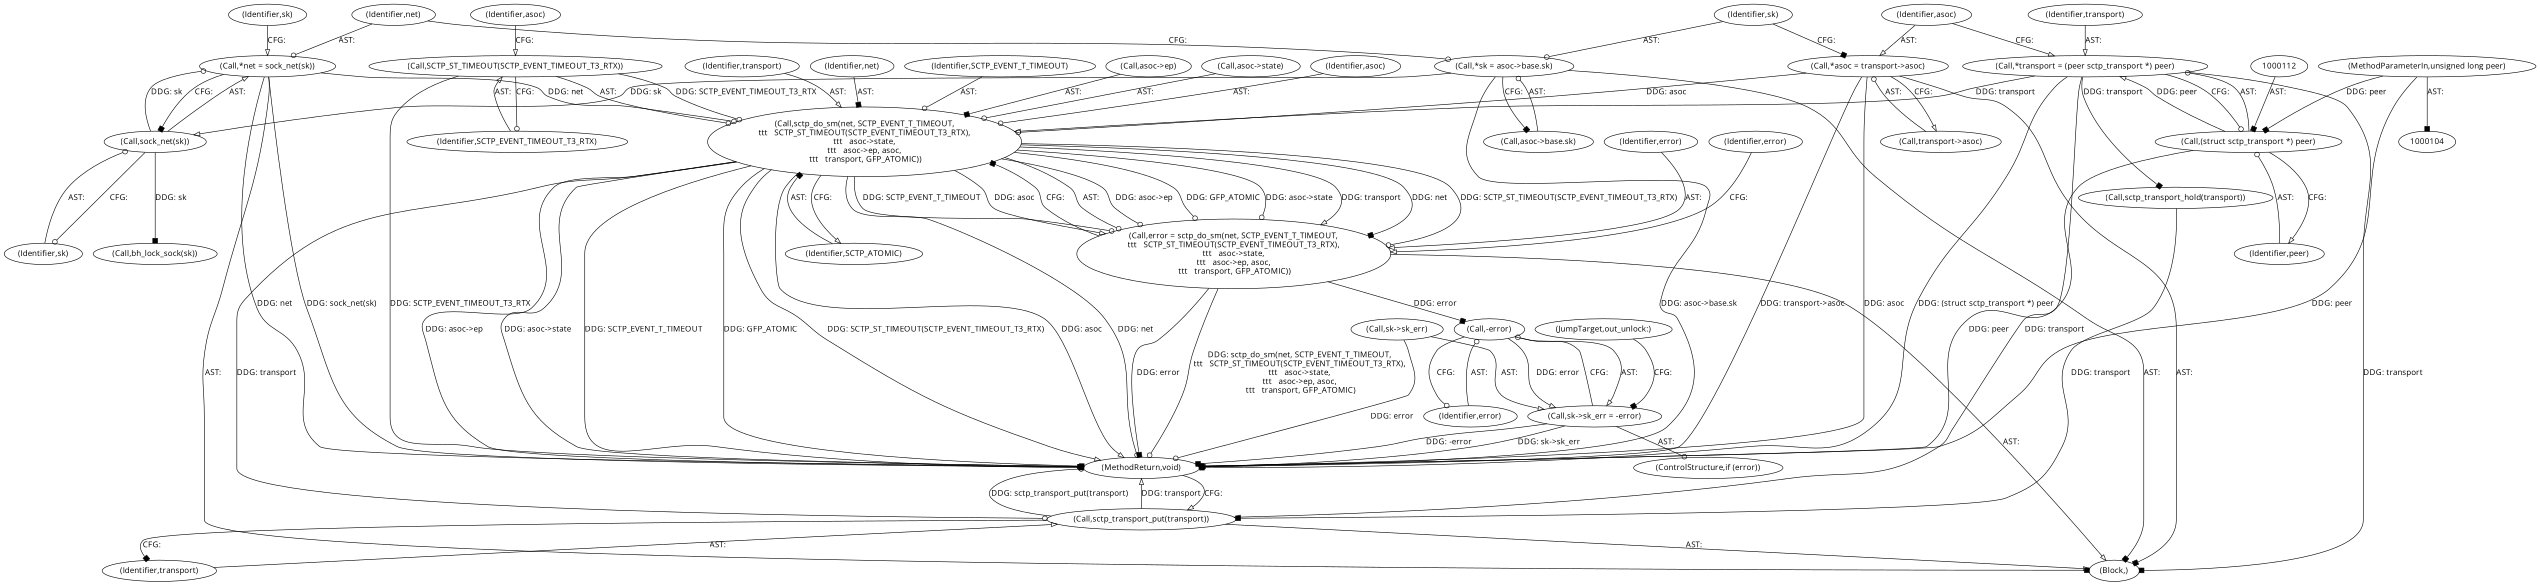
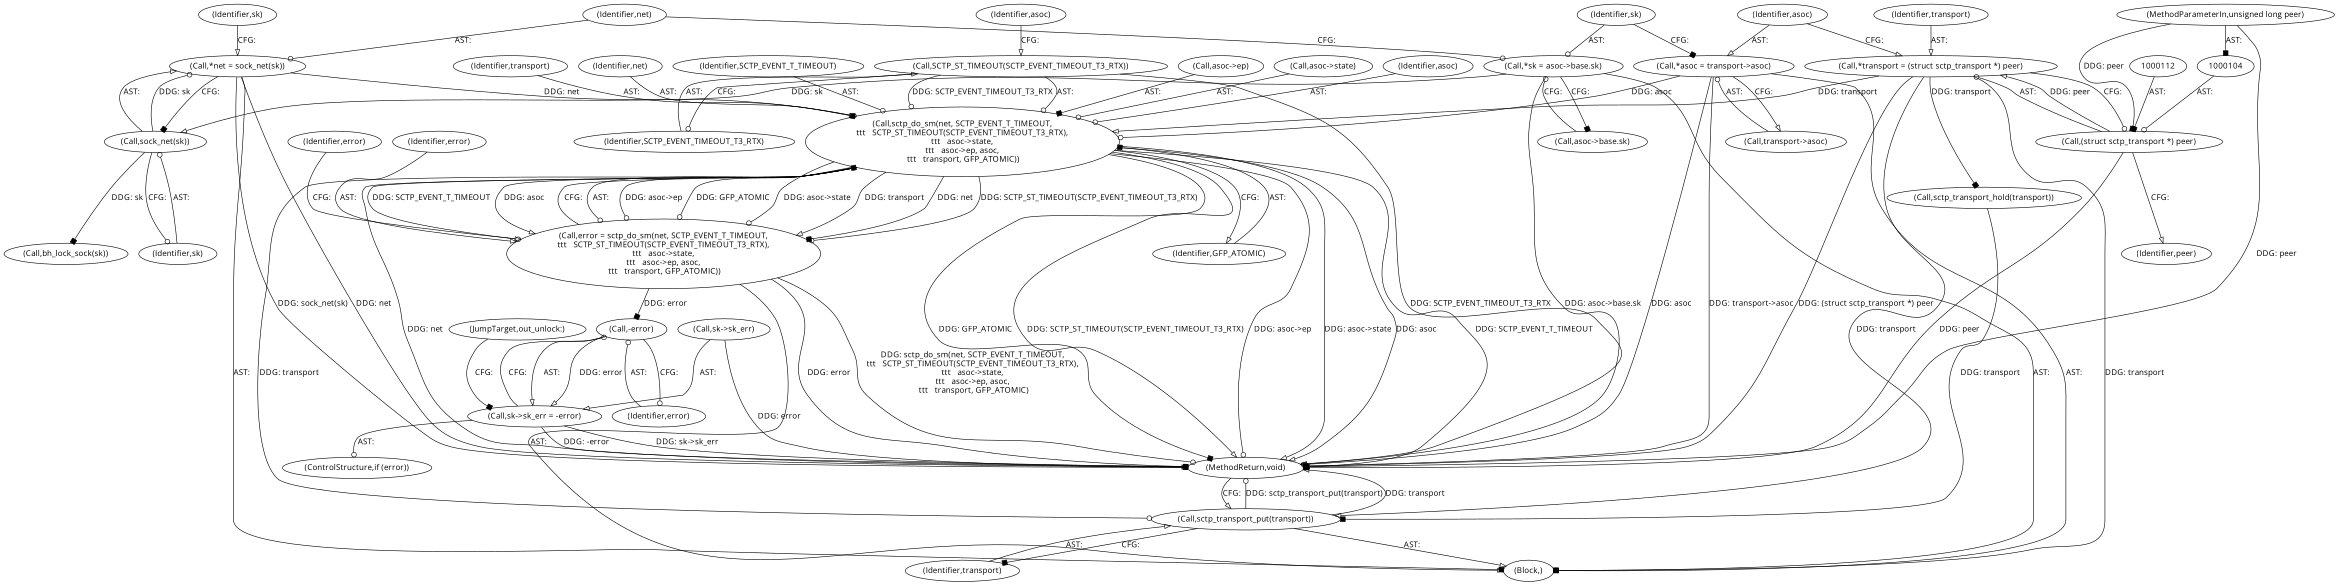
node "(Call,*transport = (peer sctp_transport *) peer)": label "(Call,*transport = (peer sctp_transport *) peer)" -> "(Call,*transport = (struct sctp_transport *) peer)"
edge "(Call,asoc->base.sk)" -> "(Call,*sk = asoc->base.sk)": label "AST: " -> "CFG: "
edge "(Identifier,peer)" -> "(Call,(struct sctp_transport *) peer)": now "1000104" -> "(Call,(struct sctp_transport *) peer)"
node "(Identifier,SCTP_ATOMIC)": label "(Identifier,SCTP_ATOMIC)" -> "(Identifier,GFP_ATOMIC)"
